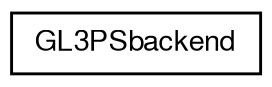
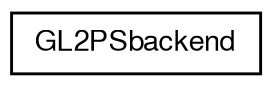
node "GL3PSbackend": label "GL3PSbackend" -> "GL2PSbackend"
